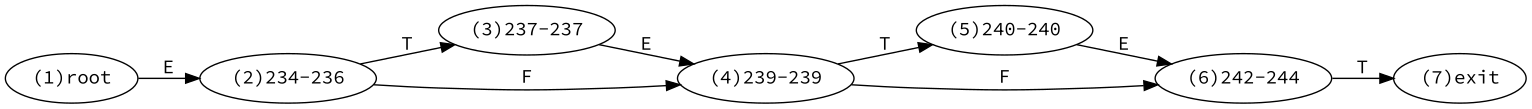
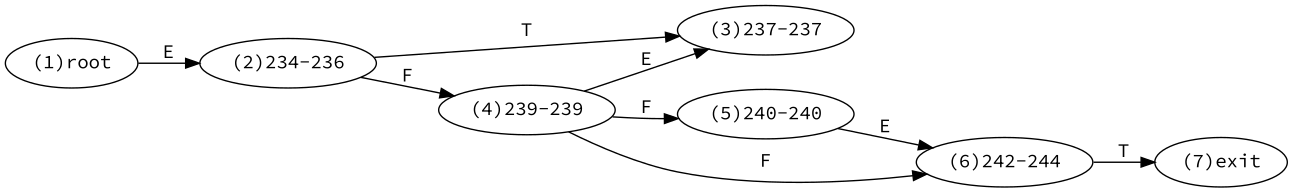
edge "(4)239-239" -> "(5)240-240": label "T" -> "F"
edge "(3)237-237" -> "(4)239-239": reversed
